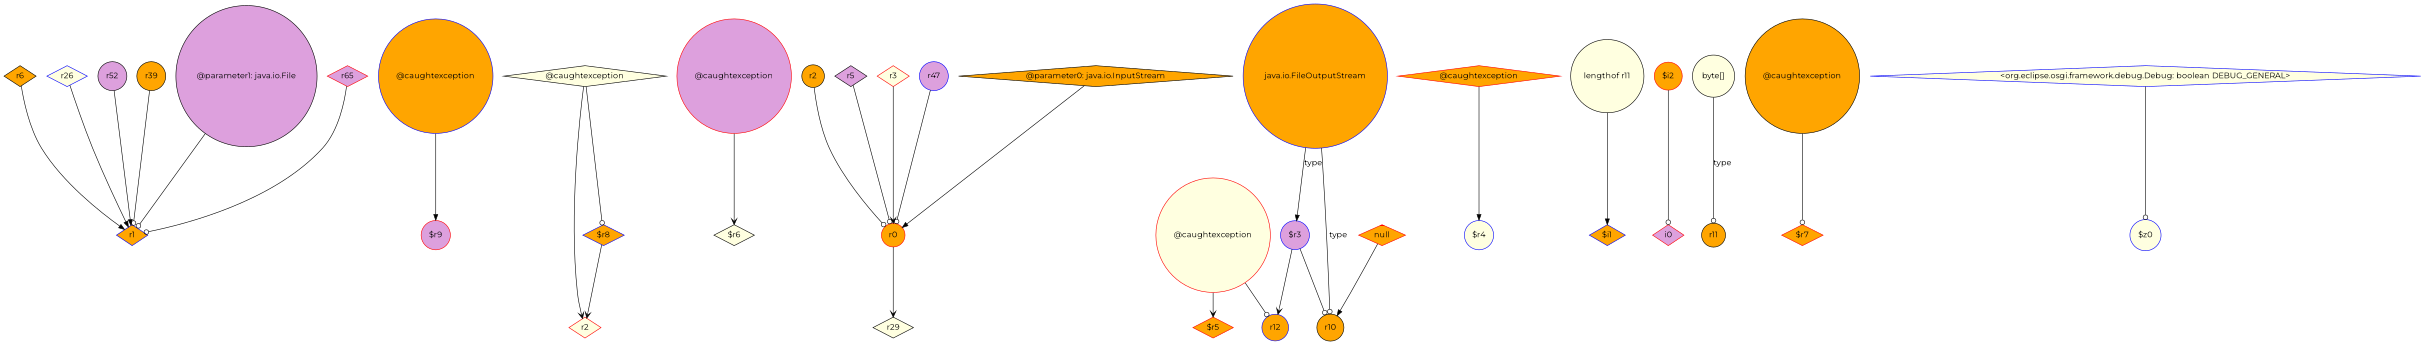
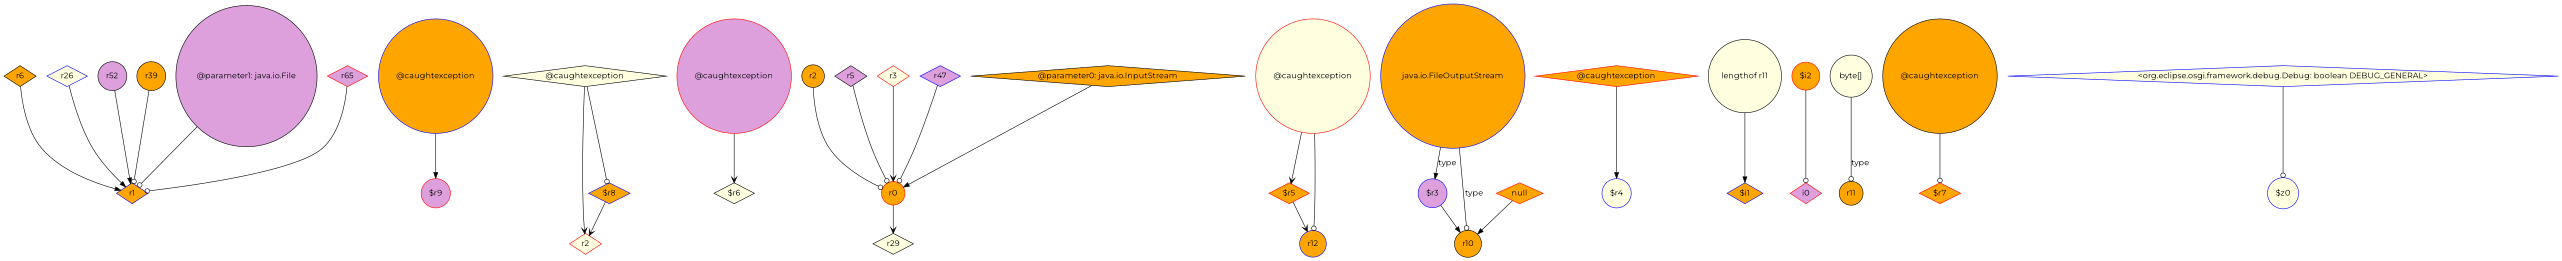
node "r47": shape circle -> diamond
edge "$r3" -> "r12": now "$r5" -> "r12"
edge "$r3" -> "r10": arrowhead odot -> normal
